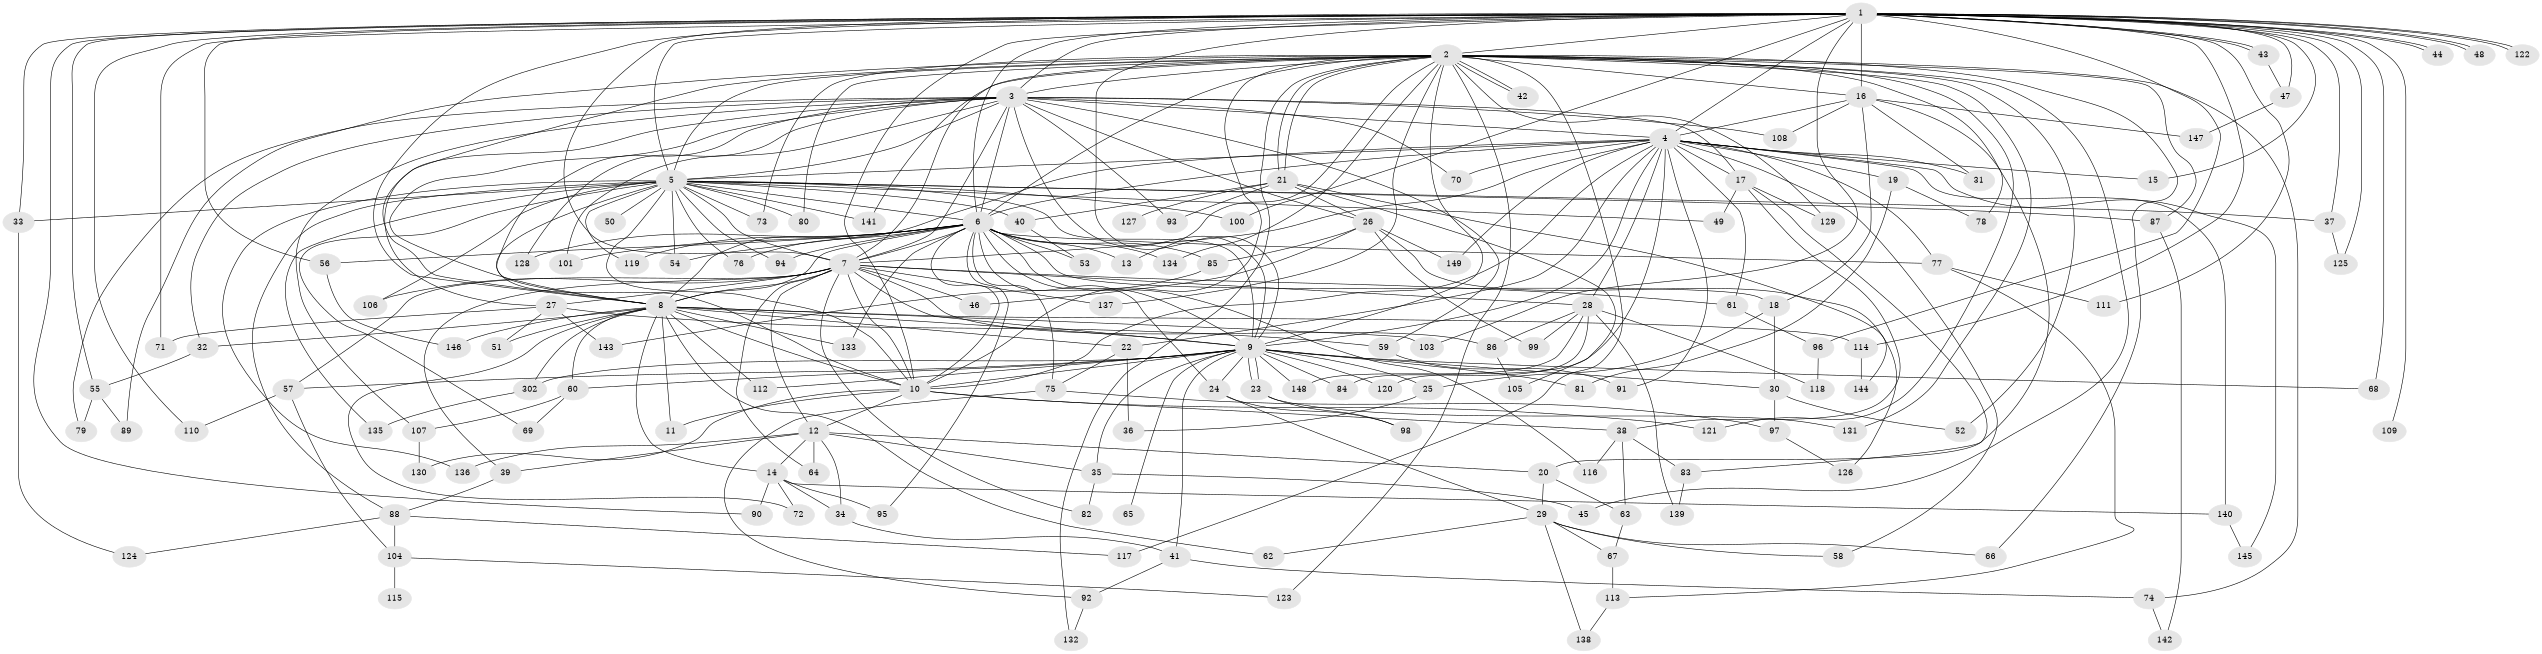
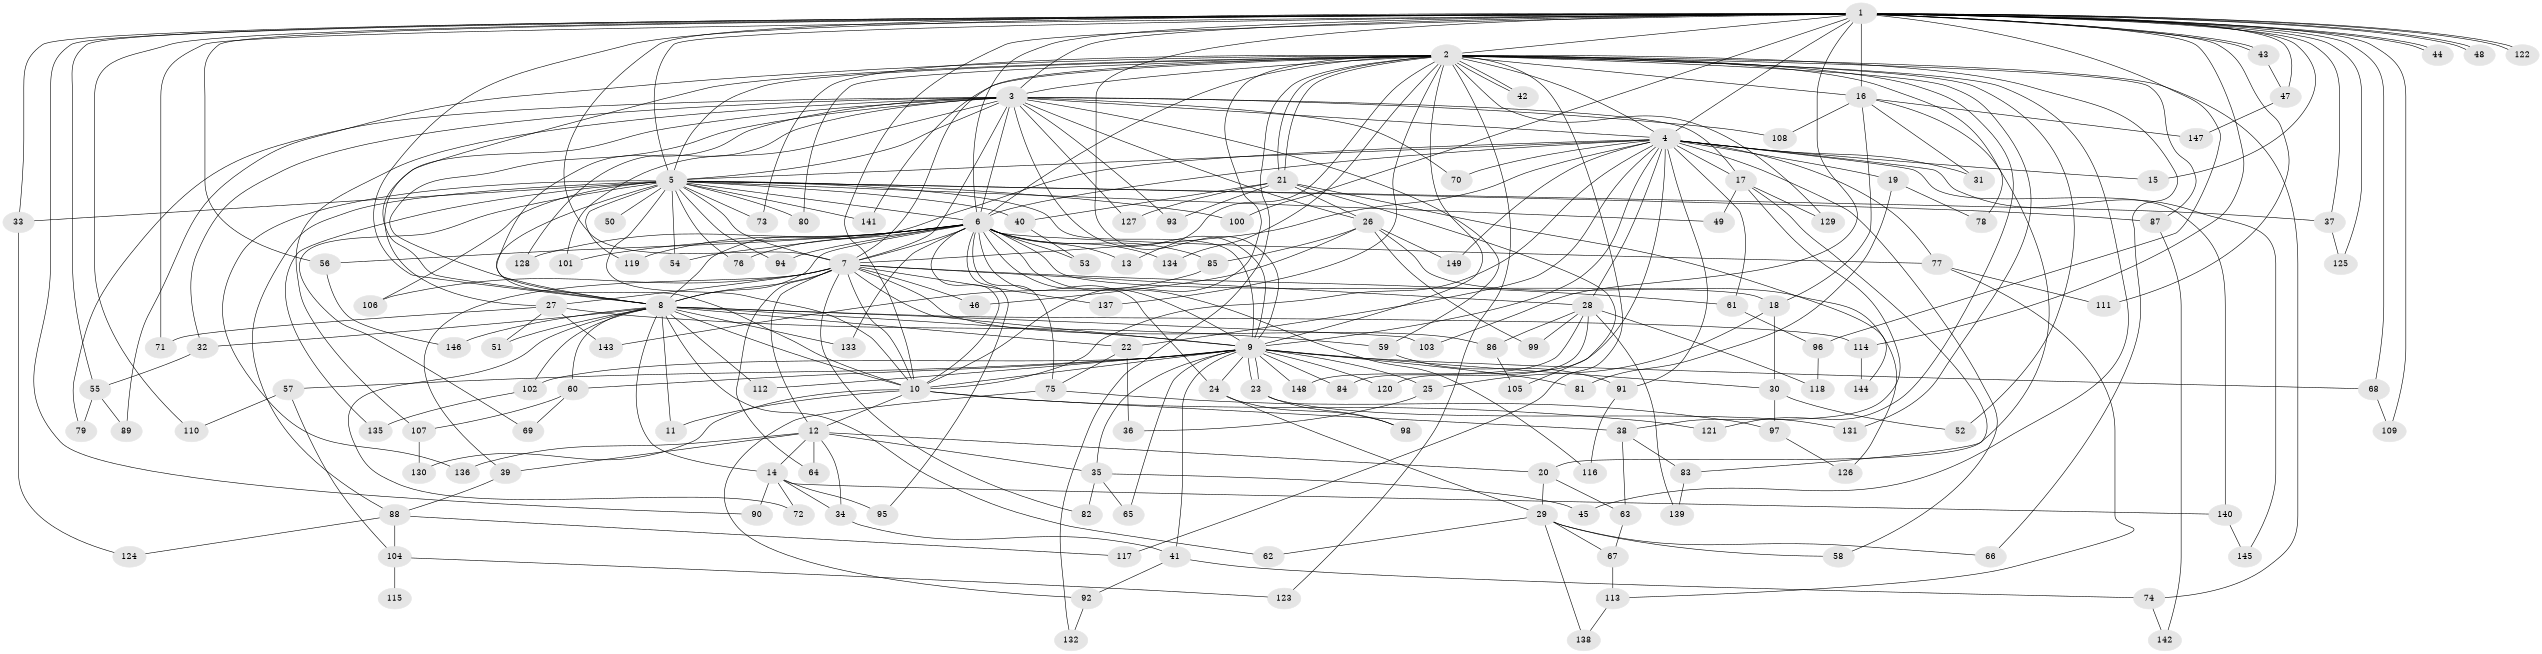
edge "16" -- "4": now "2" -- "4"
edge "3" -- "127": added
edge "7" -- "57": removed
node "302": label "302" -> "102"
edge "68" -- "109": added
edge "38" -- "116": now "91" -- "116"
edge "35" -- "65": added
